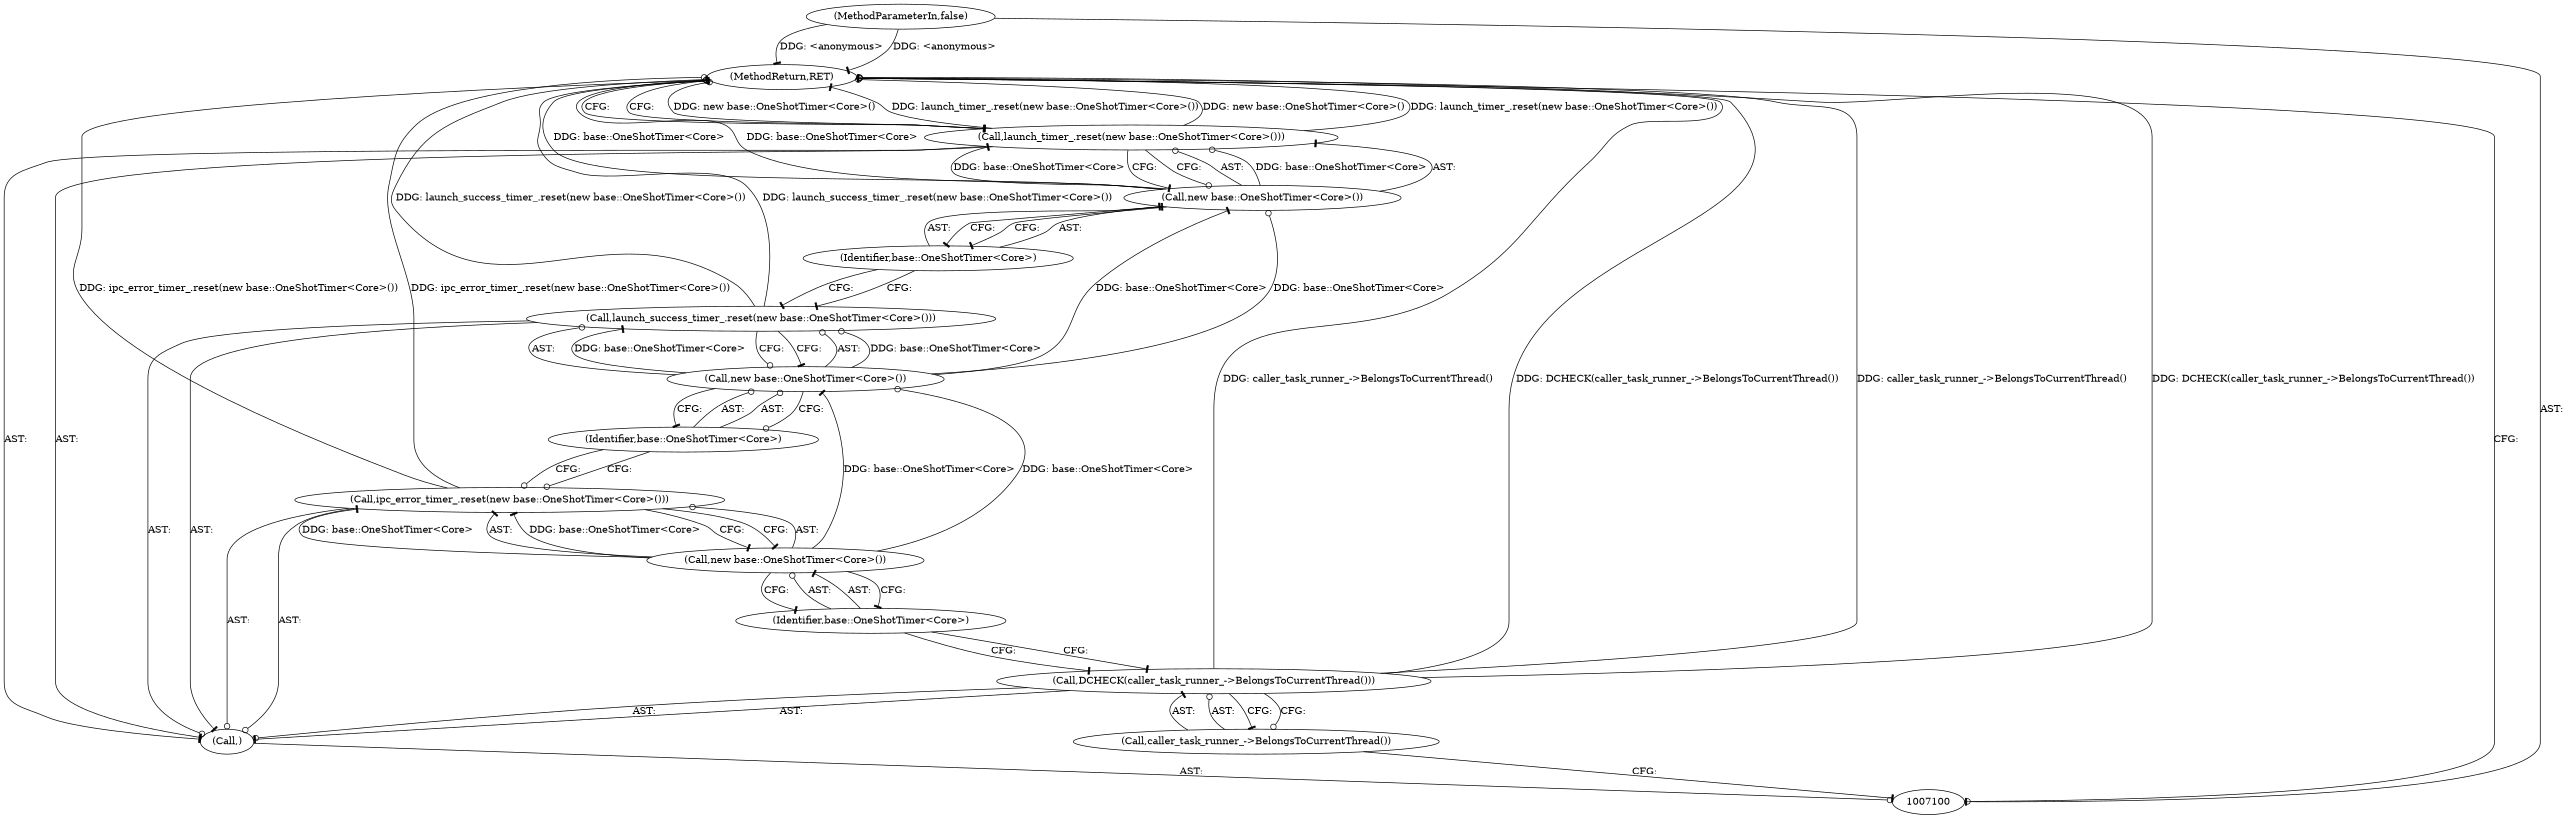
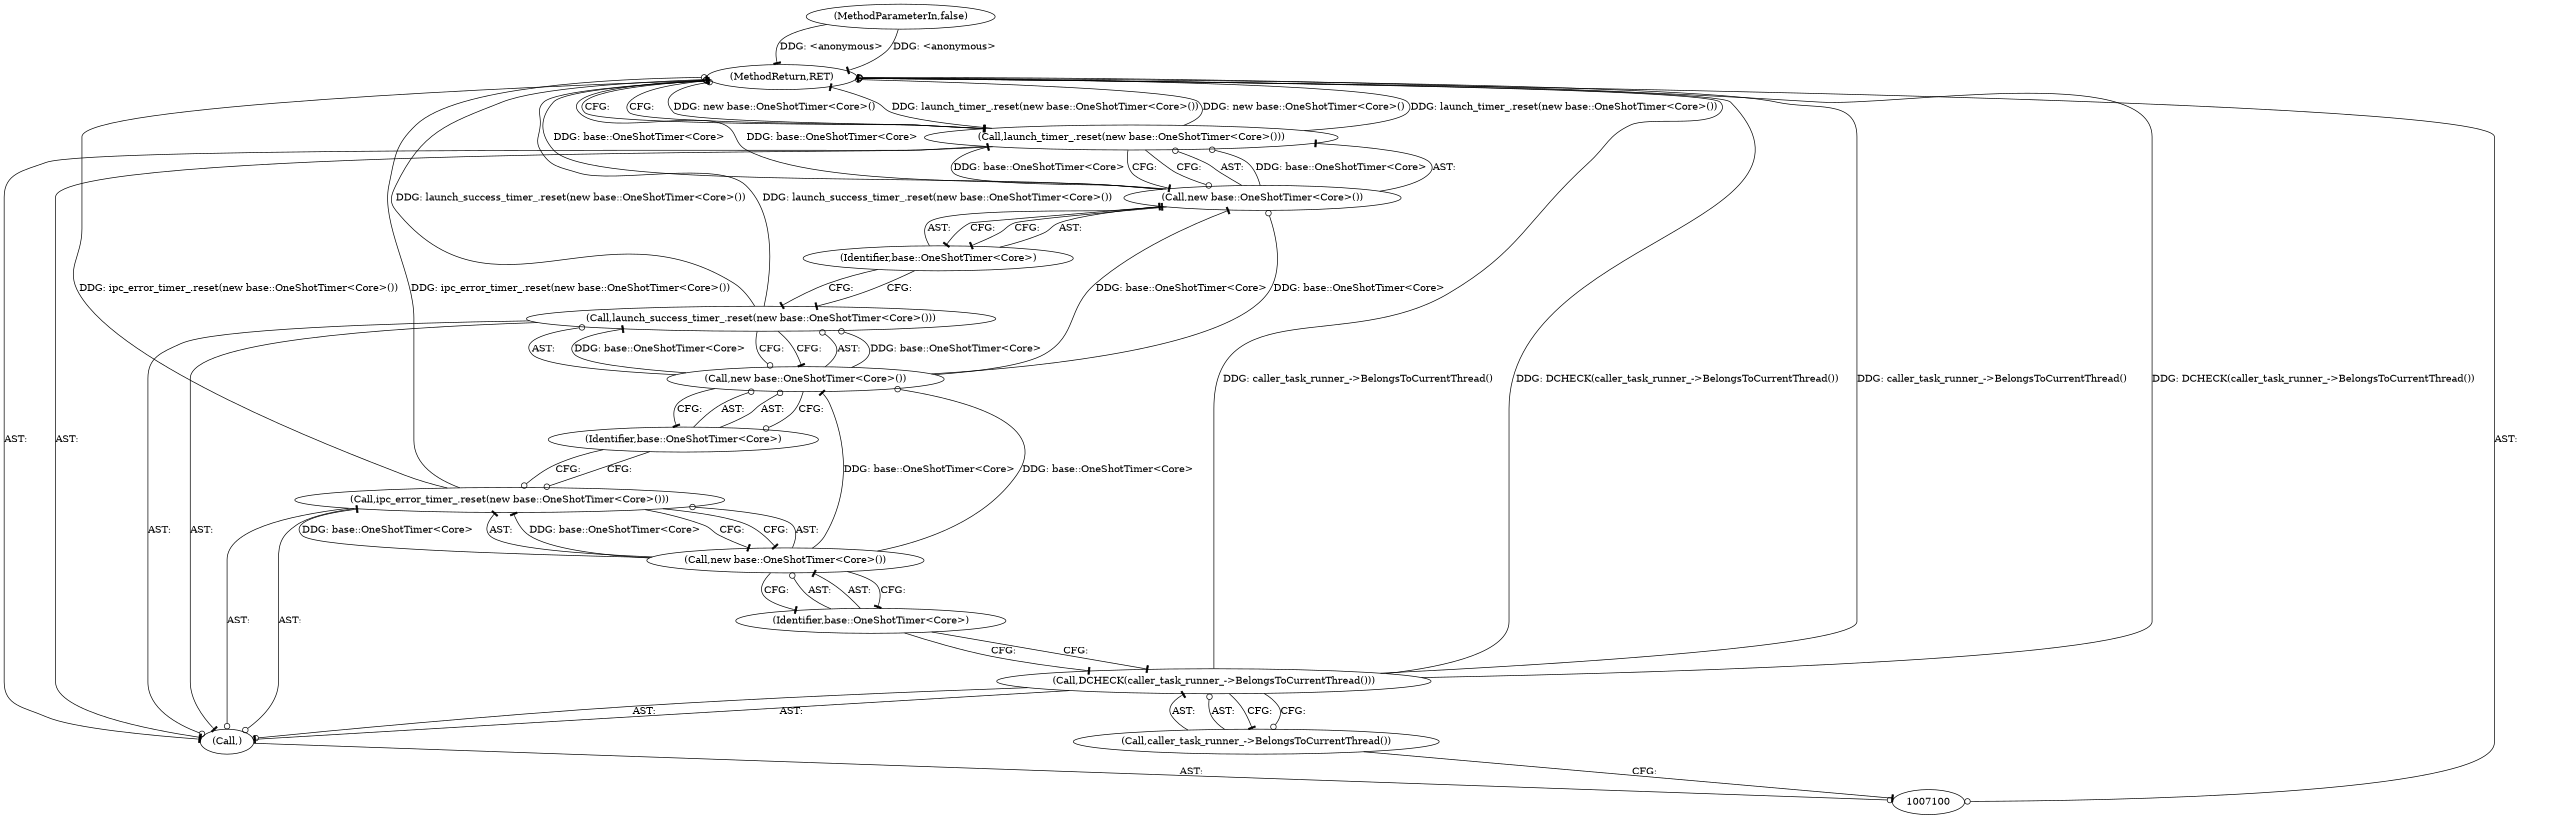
edge "(MethodParameterIn,false)" -> "1007100": removed, label "AST:"
edge "(MethodReturn,RET)" -> "1007100": label "CFG: " -> "AST: "
